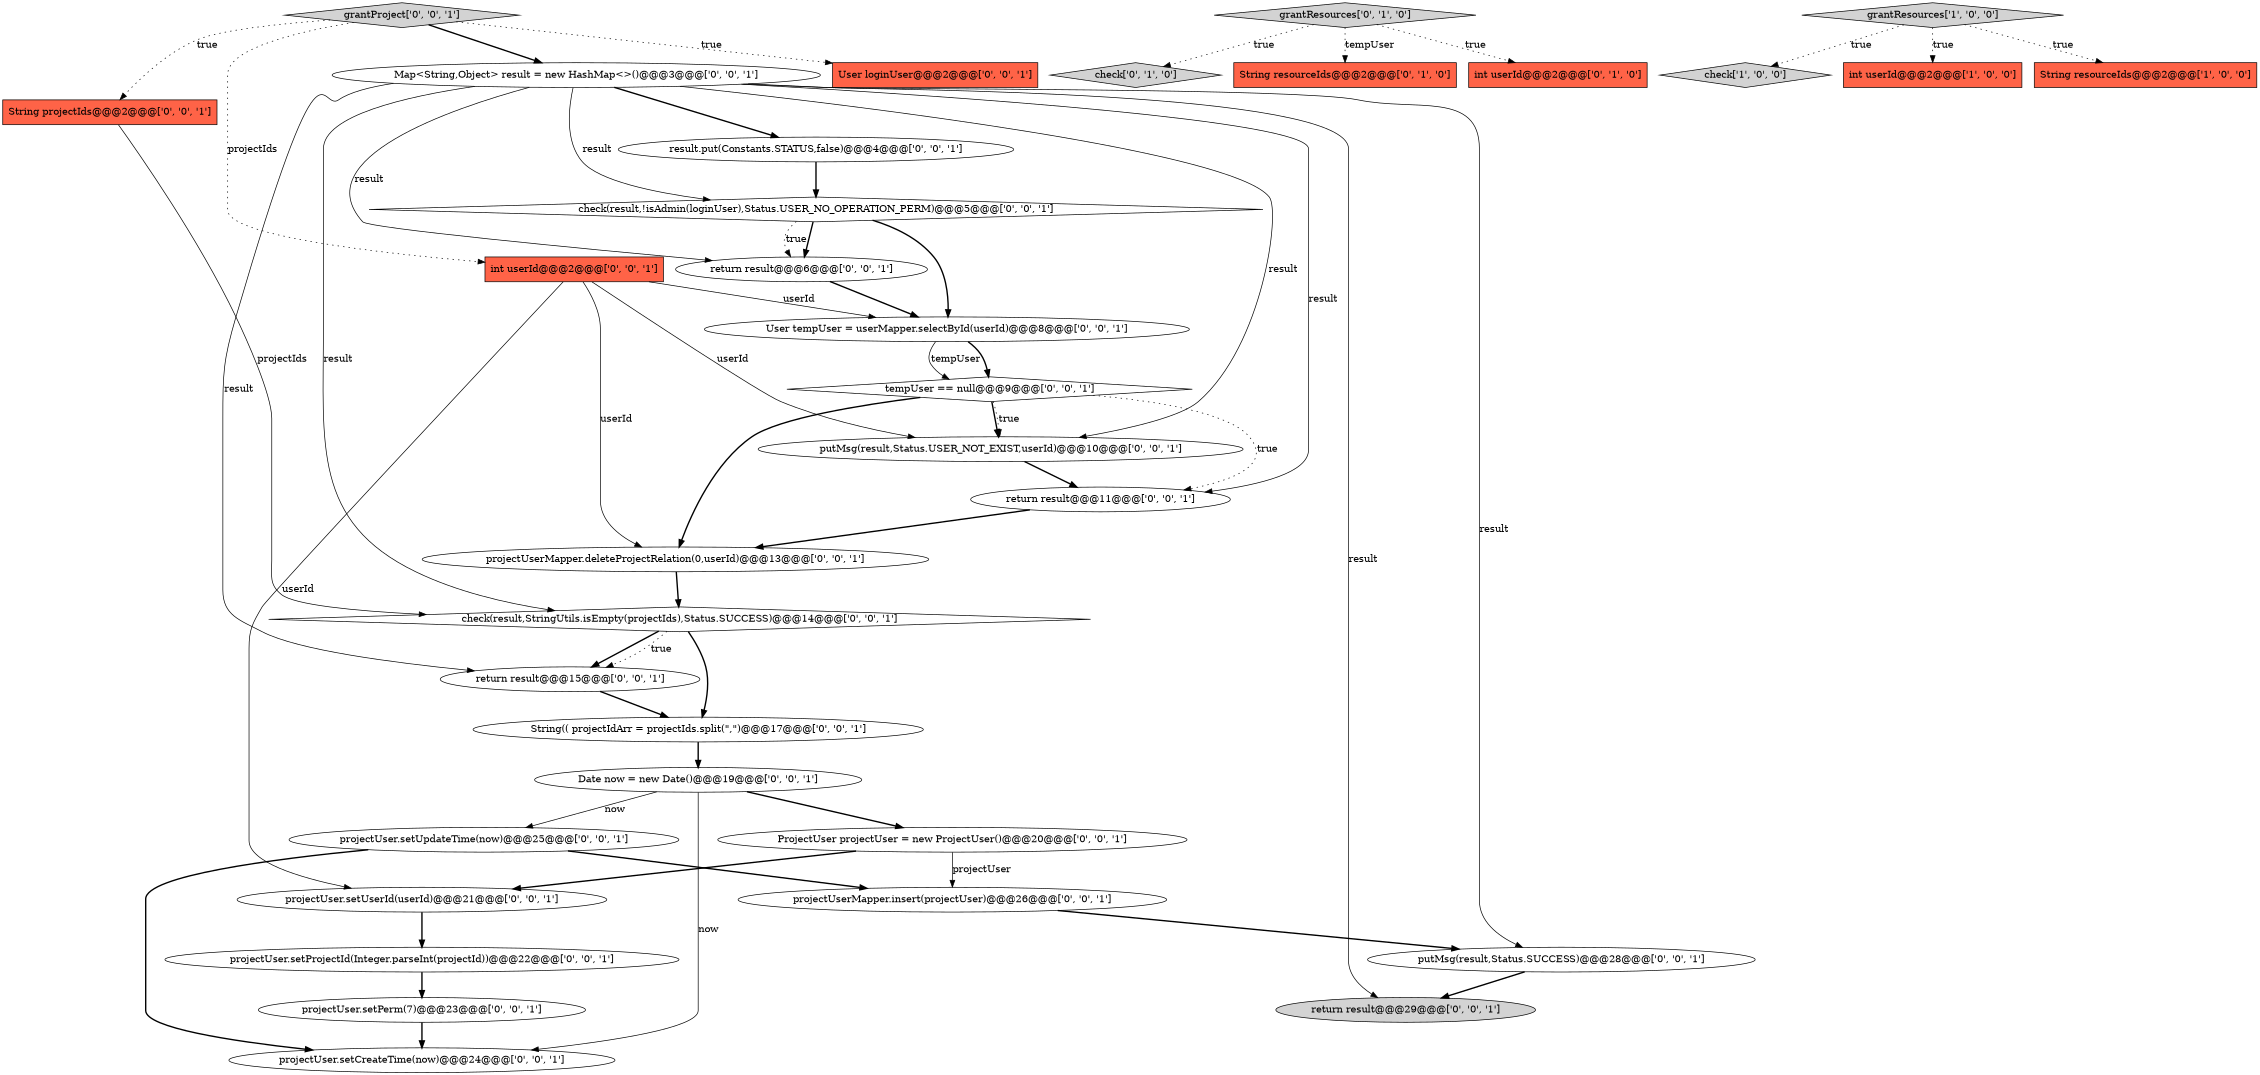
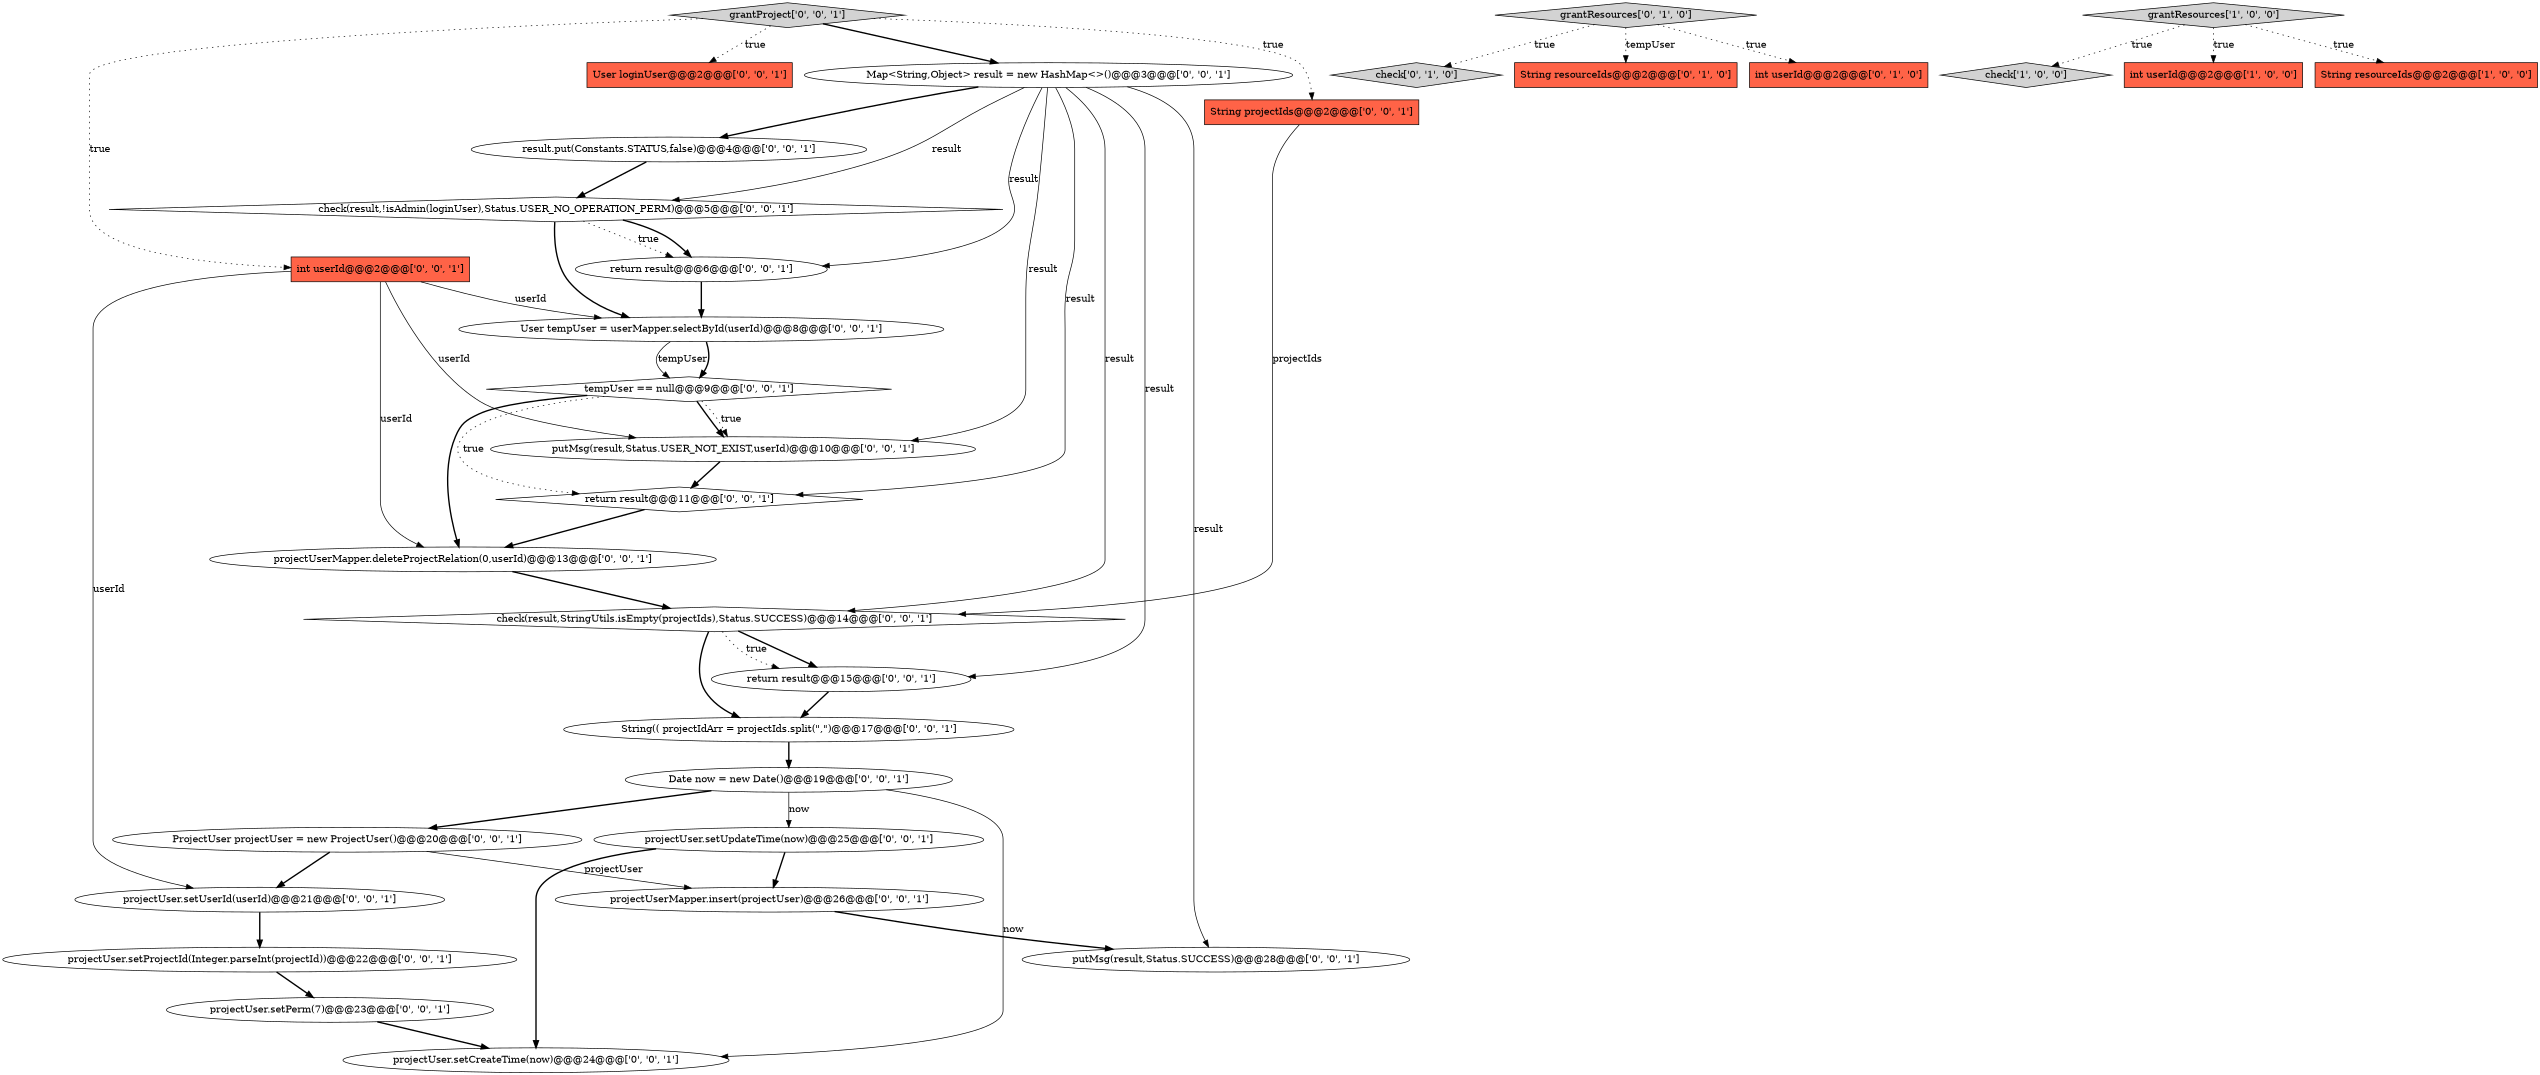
edge "grantProject['0', '0', '1']" -> "int userId@@@2@@@['0', '0', '1']": label "projectIds" -> "true"
node "return result@@@11@@@['0', '0', '1']": shape ellipse -> diamond
node "return result@@@29@@@['0', '0', '1']": removed
